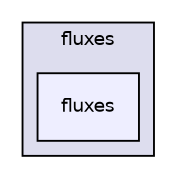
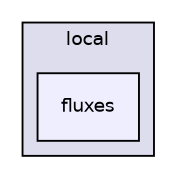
cluster "fluxes": label "fluxes" -> "local"
